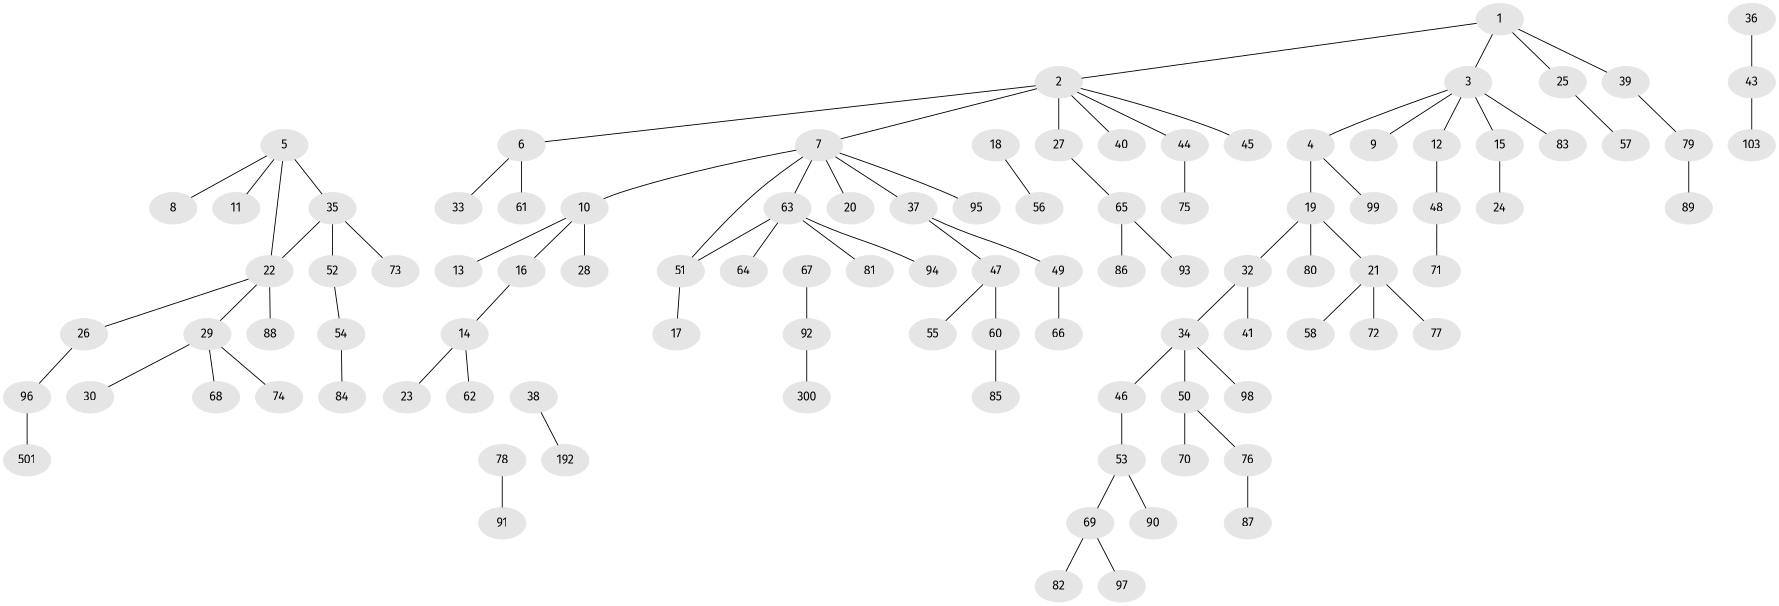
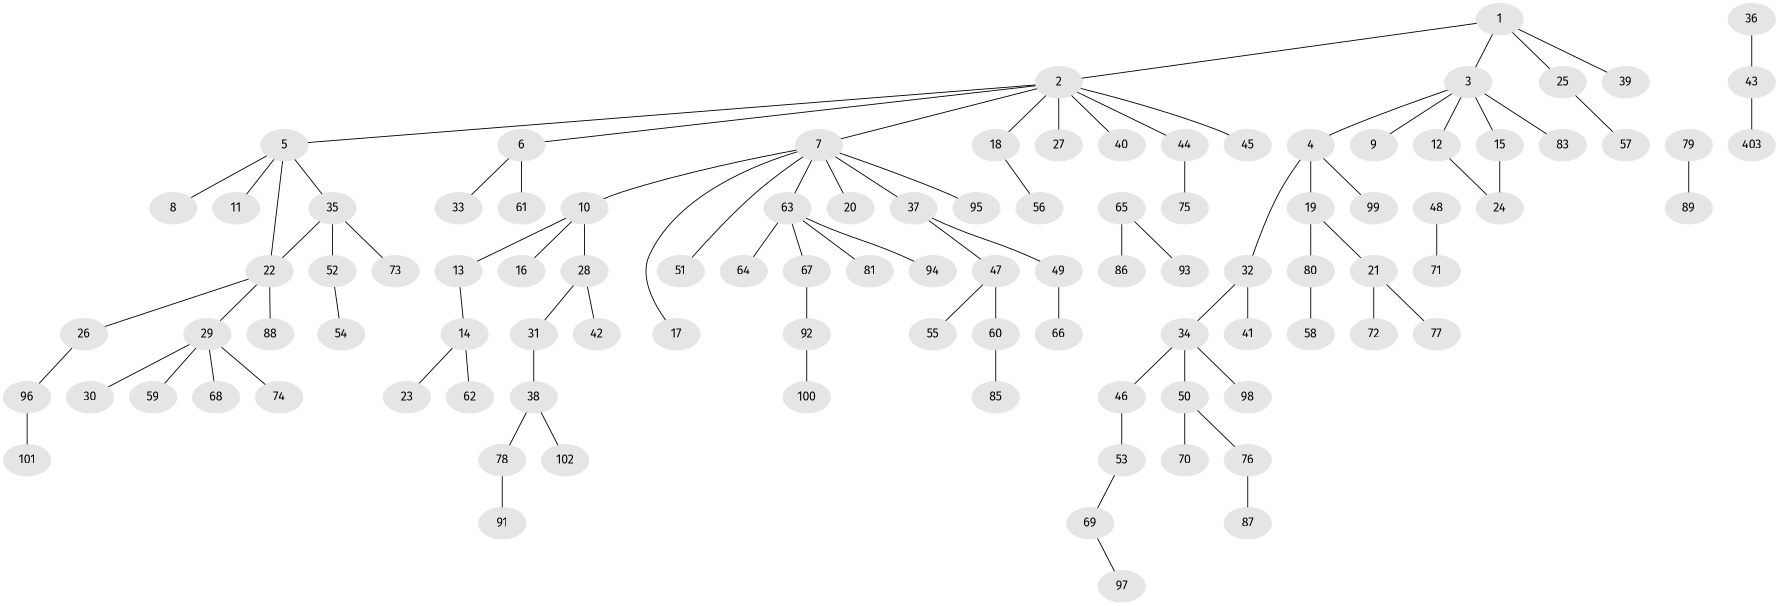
edge "2" -- "5": added
edge "2" -- "18": added
edge "39" -- "79": removed
node "103": label "103" -> "403"
edge "27" -- "65": removed
edge "12" -- "48": now "12" -- "24"
edge "63" -- "51": now "63" -- "67"
edge "19" -- "32": now "4" -- "32"
edge "16" -- "14": now "13" -- "14"
edge "51" -- "17": now "7" -- "17"
edge "21" -- "58": now "80" -- "58"
node "31": added
node "42": added
node "59": added
node "84": removed
node "300": label "300" -> "100"
edge "38" -- "78": added
node "501": label "501" -> "101"
node "192": label "192" -> "102"
node "90": removed
node "82": removed
